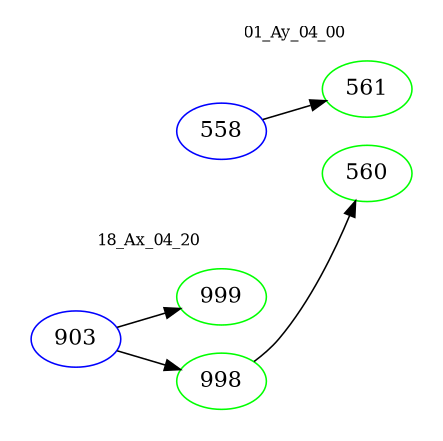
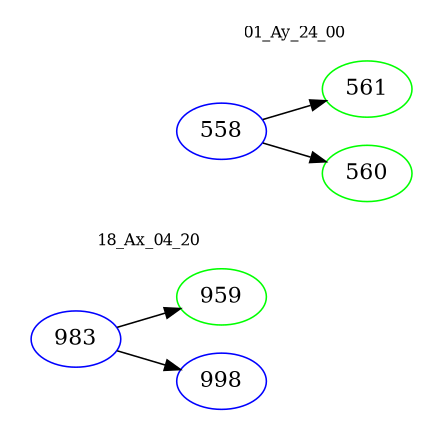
cluster "01_Ay_04_00": label "01_Ay_04_00" -> "01_Ay_24_00"
edge "998" -> "560": now "558" -> "560"
node "999": label "999" -> "959"
node "903": label "903" -> "983"
node "998": color green -> blue
